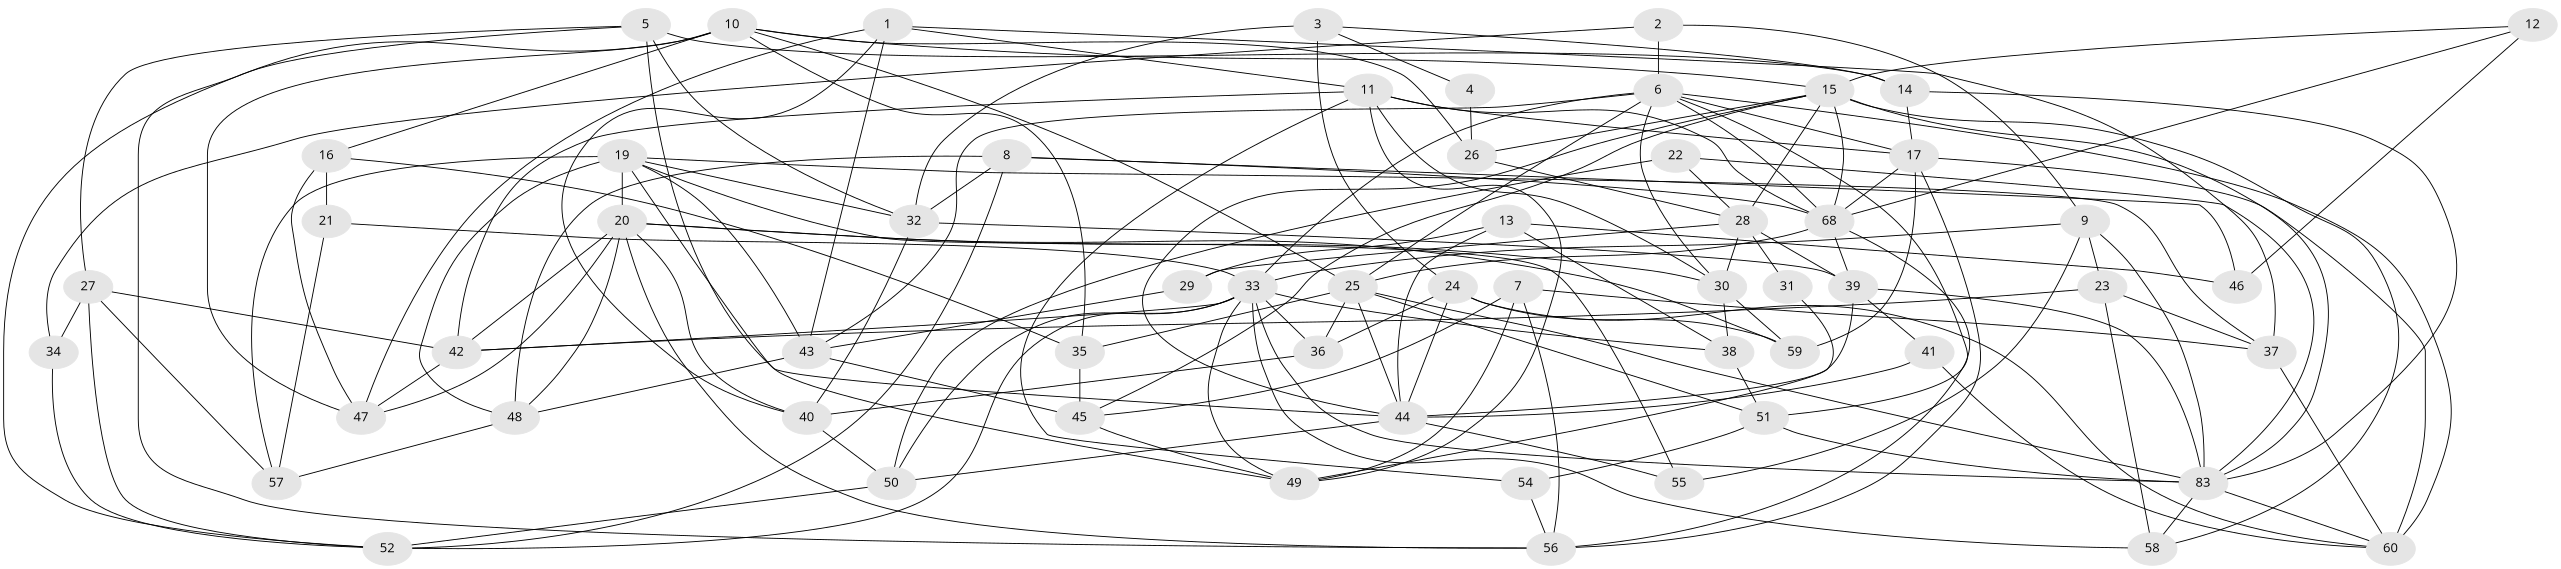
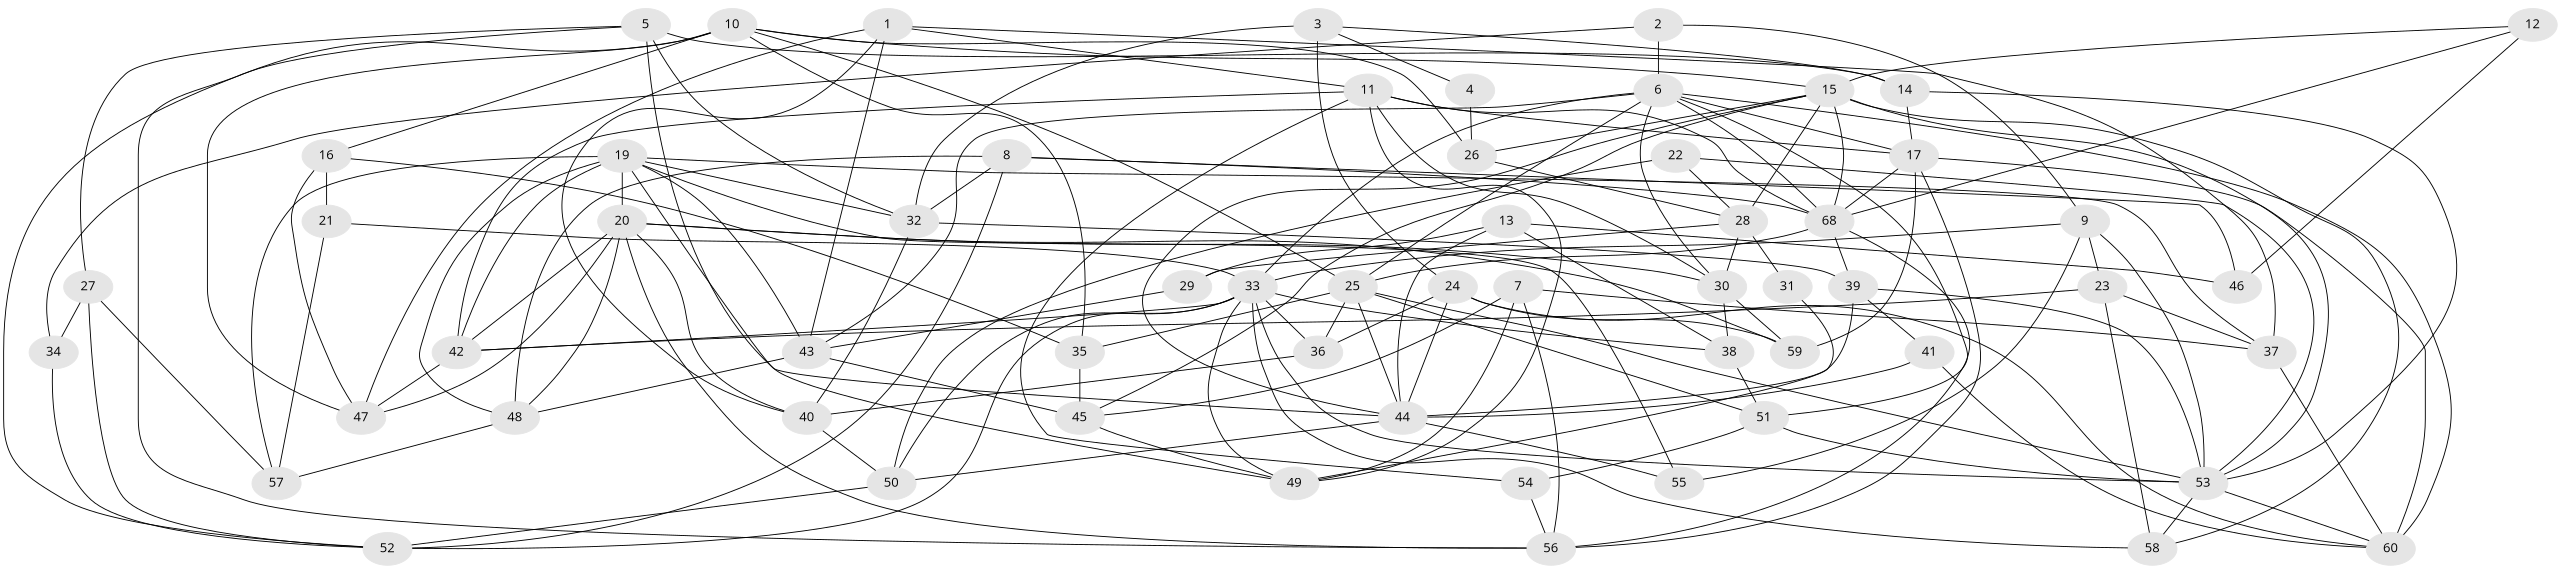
edge "28" -- "39": removed
edge "27" -- "42": now "19" -- "42"
node "83": label "83" -> "53"
